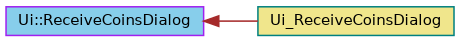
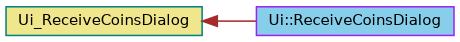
edge "Ui_ReceiveCoinsDialog" -> "Ui::ReceiveCoinsDialog": reversed
